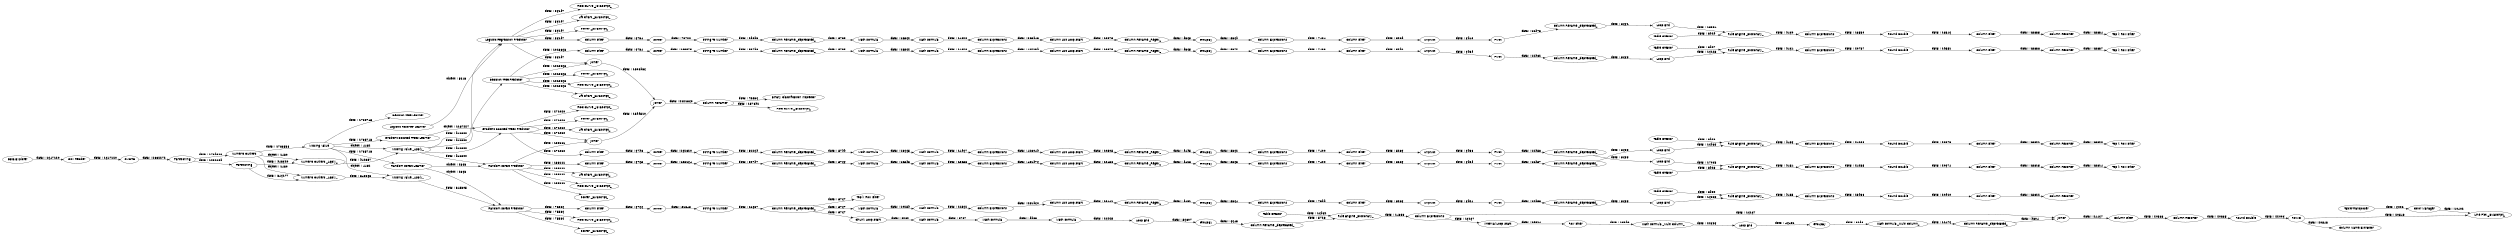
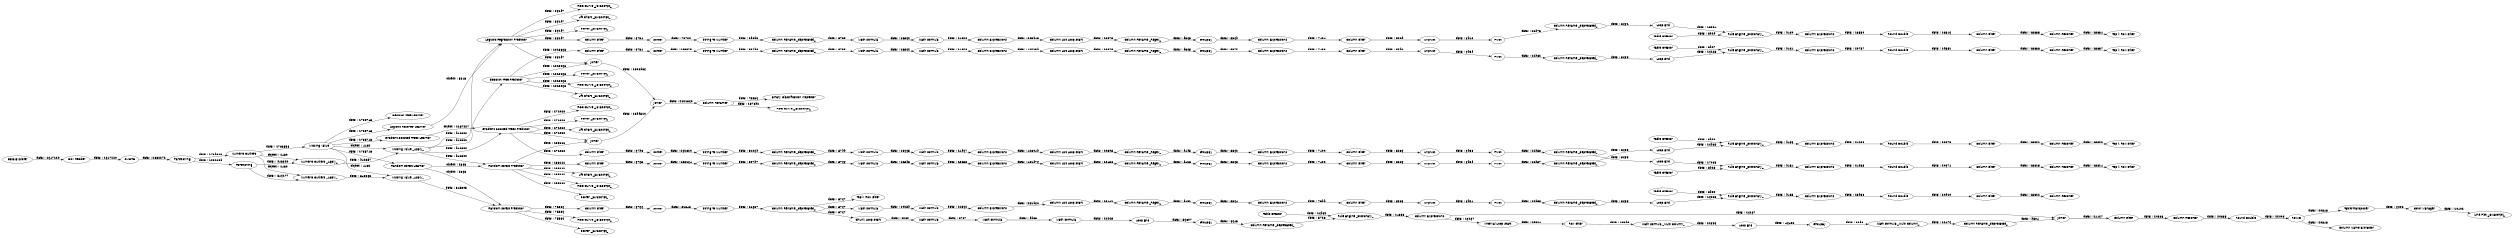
edge "Missing Value" -> "Logistic Resorter Learner": added, label "data: : 1785743"
edge "RowID" -> "Line Plot _JavaScript_": now "RowID" -> "Table Transposer"
